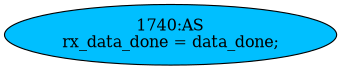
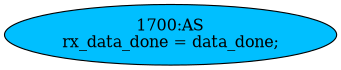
node "1740:AS rx_data_done = data_done;": label "1740:AS rx_data_done = data_done;" -> "1700:AS rx_data_done = data_done;"
